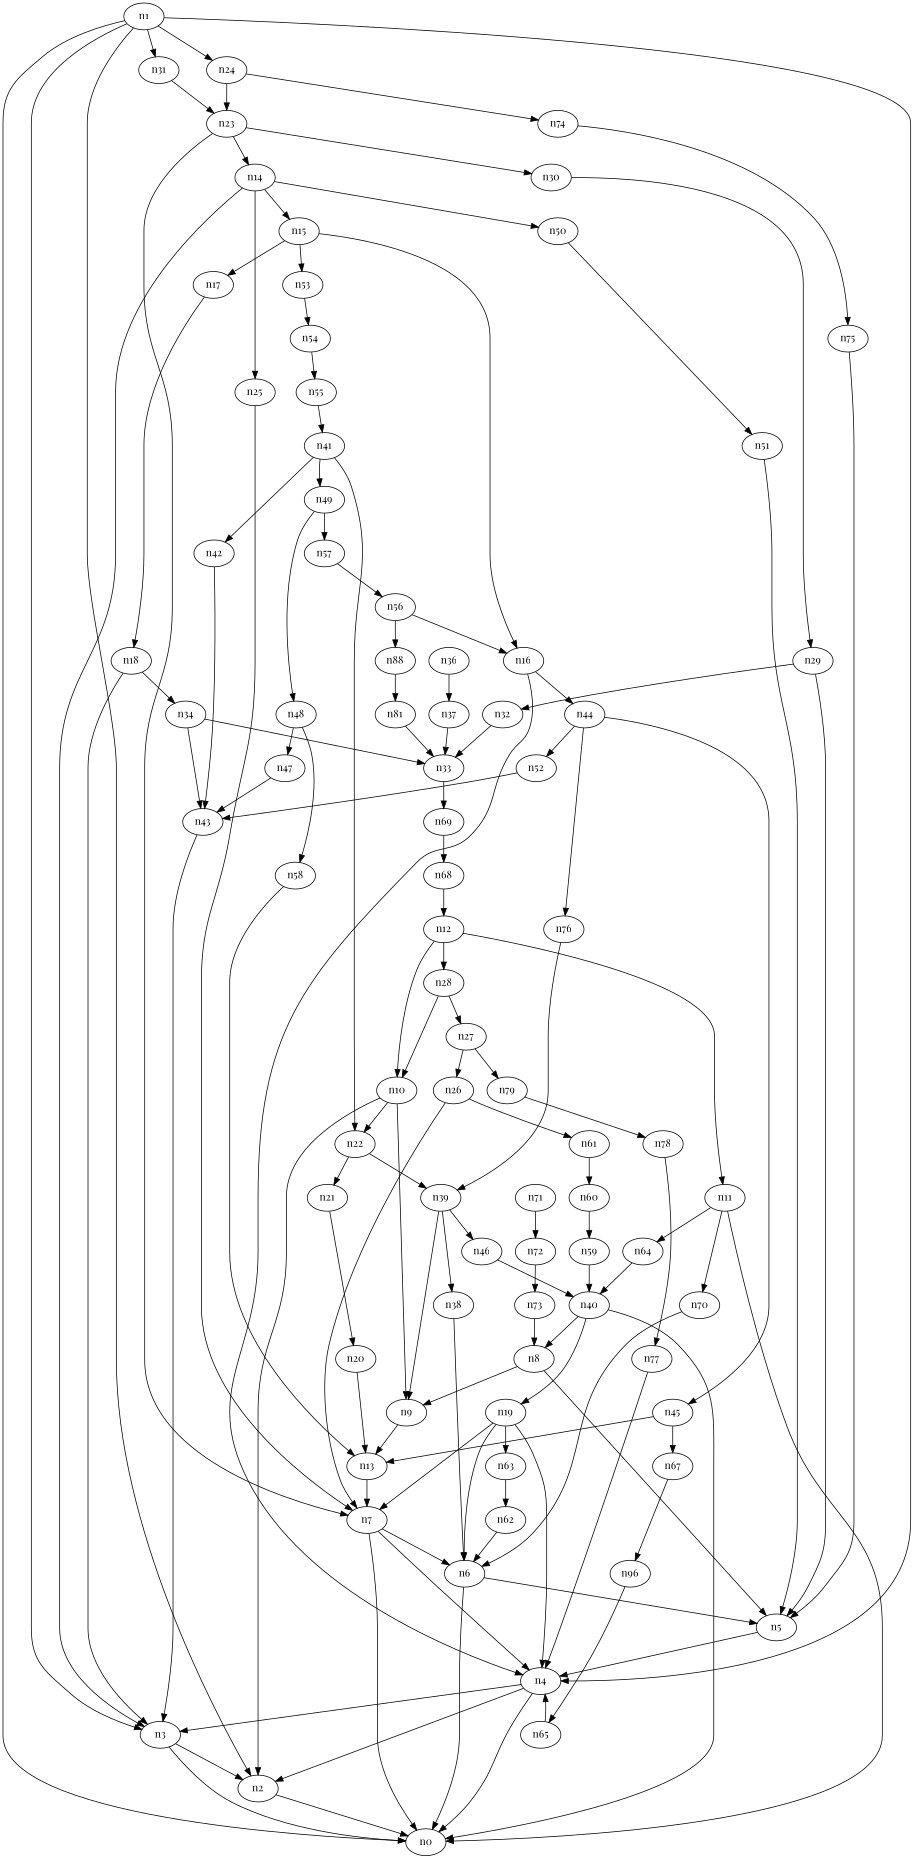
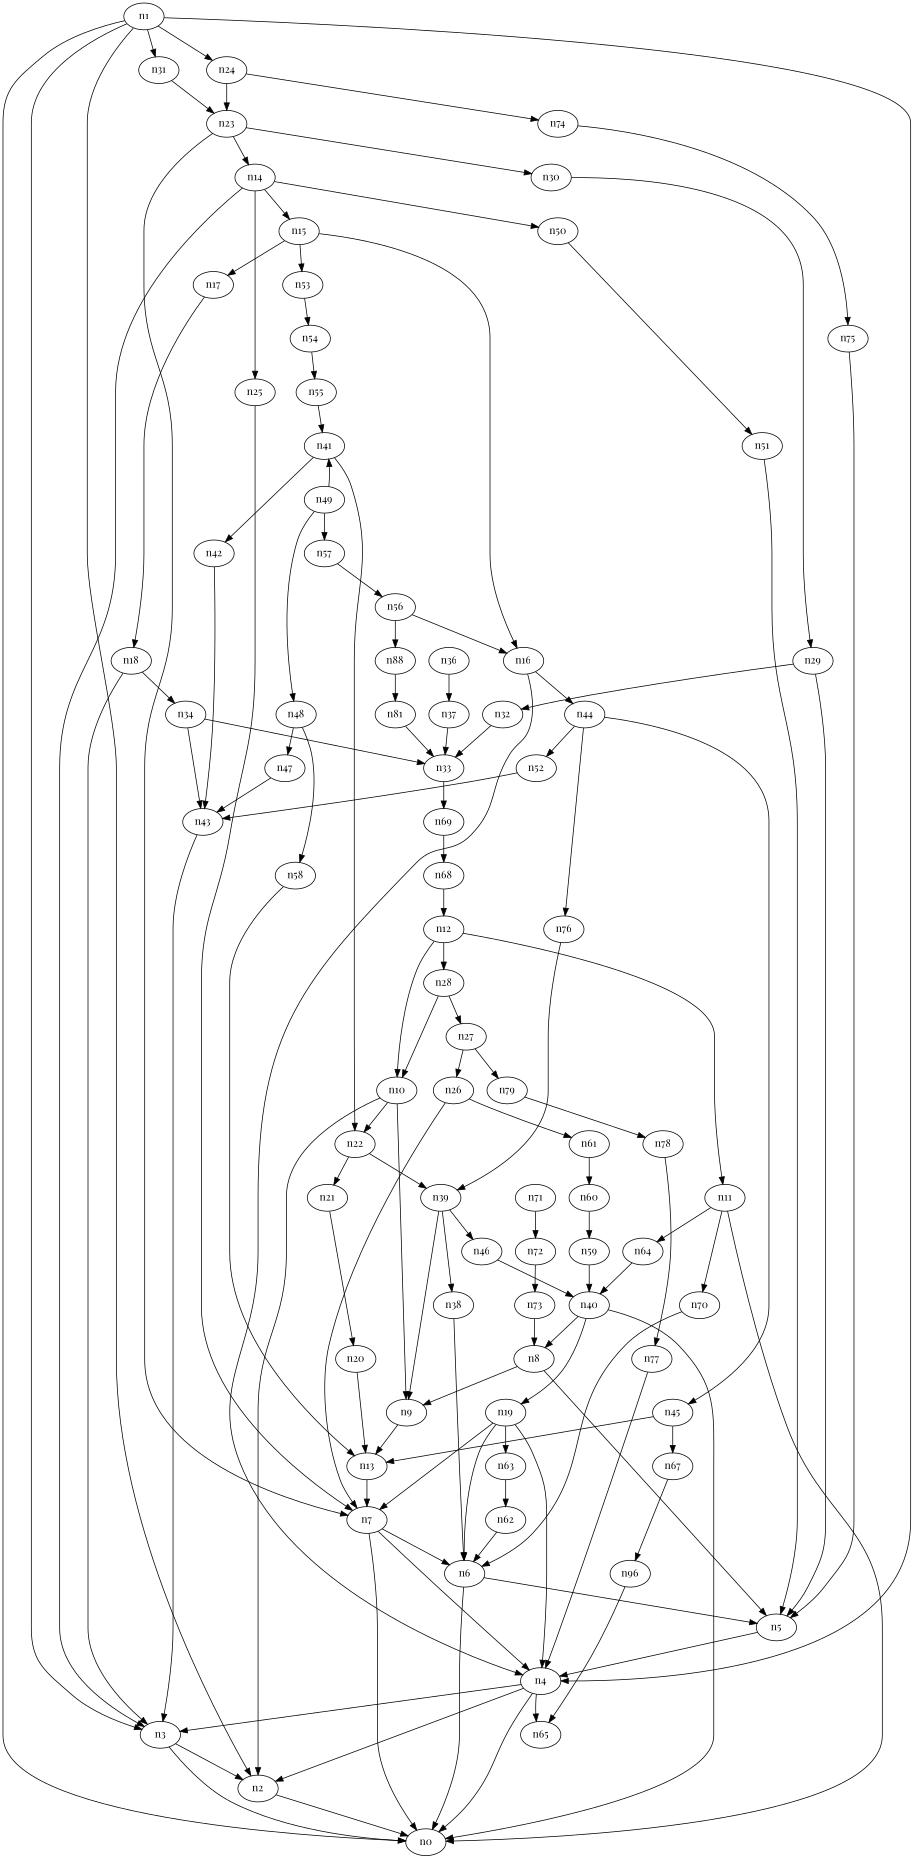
edge "n41" -> "n49": reversed
edge "n65" -> "n4": reversed
